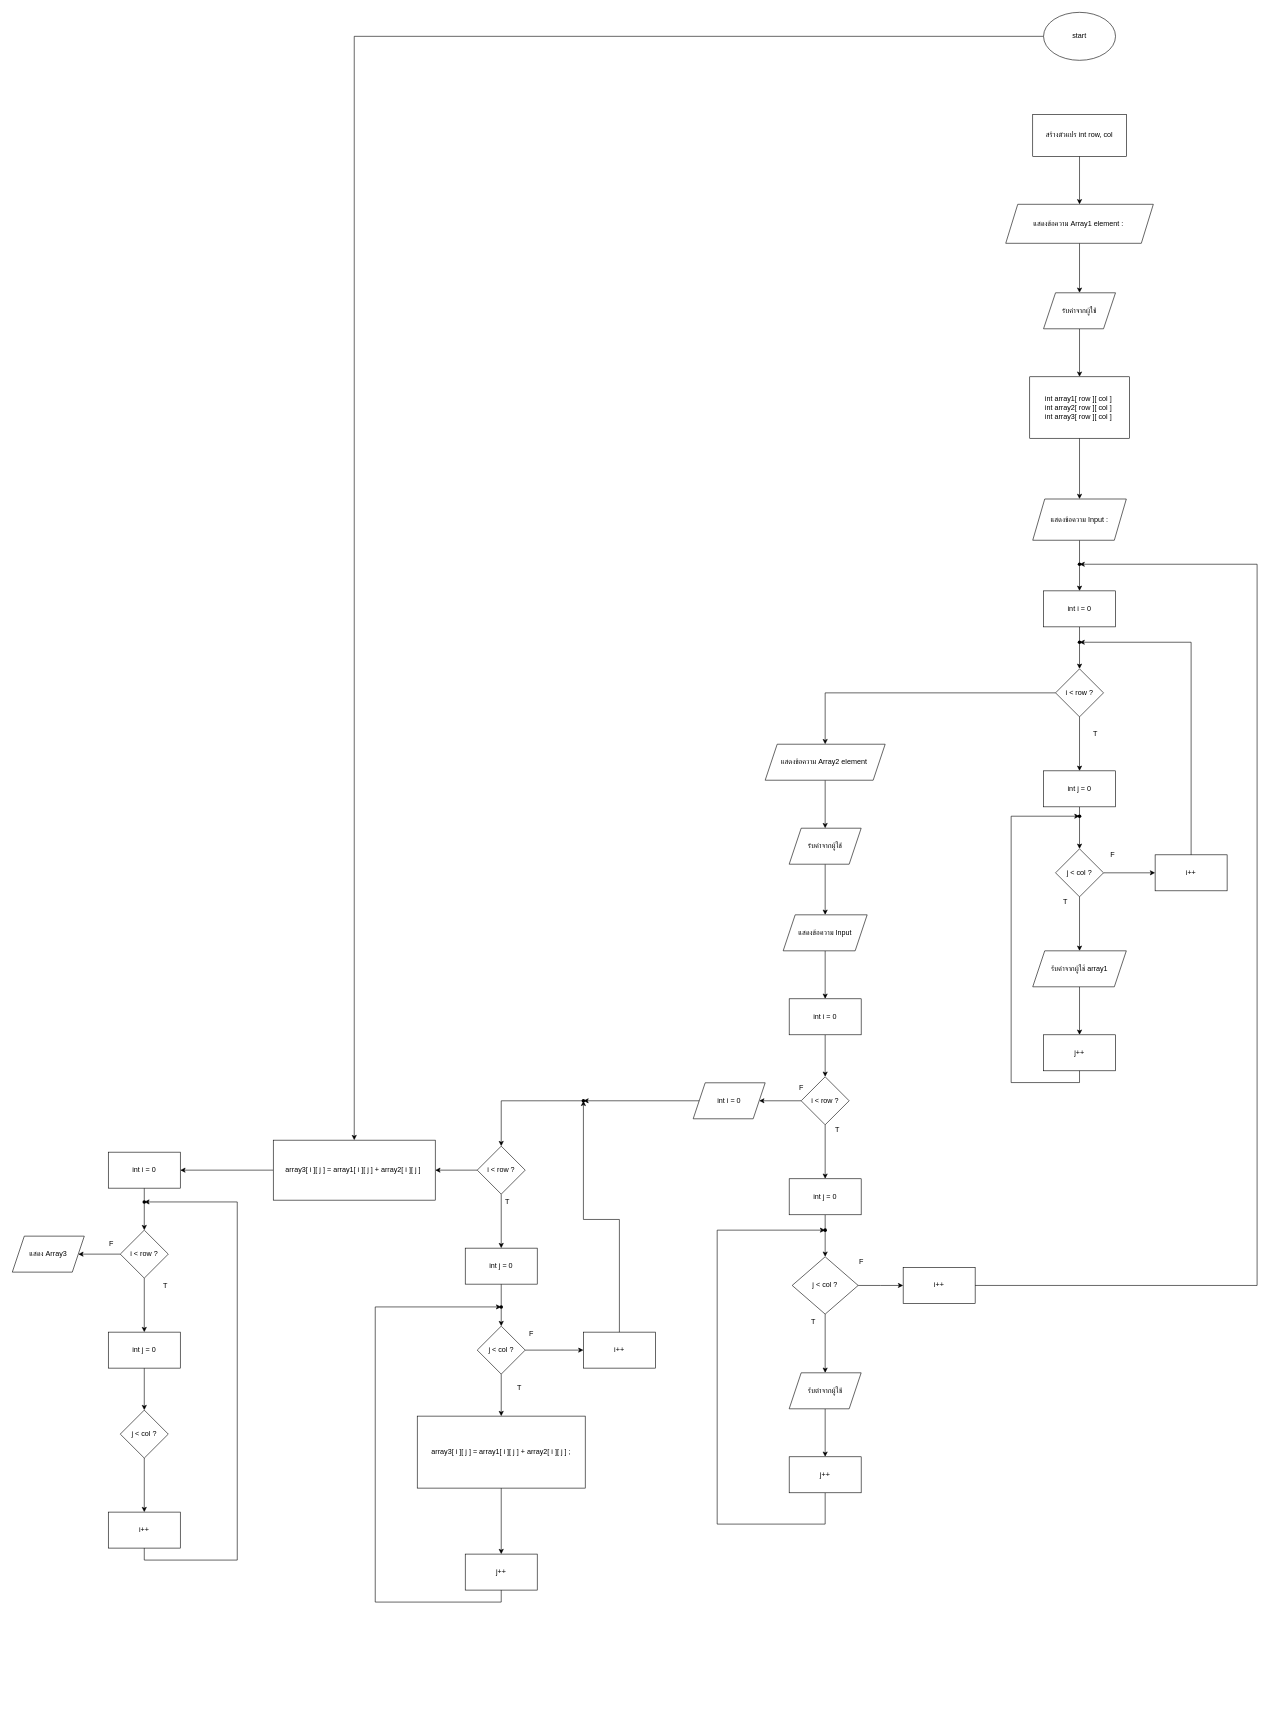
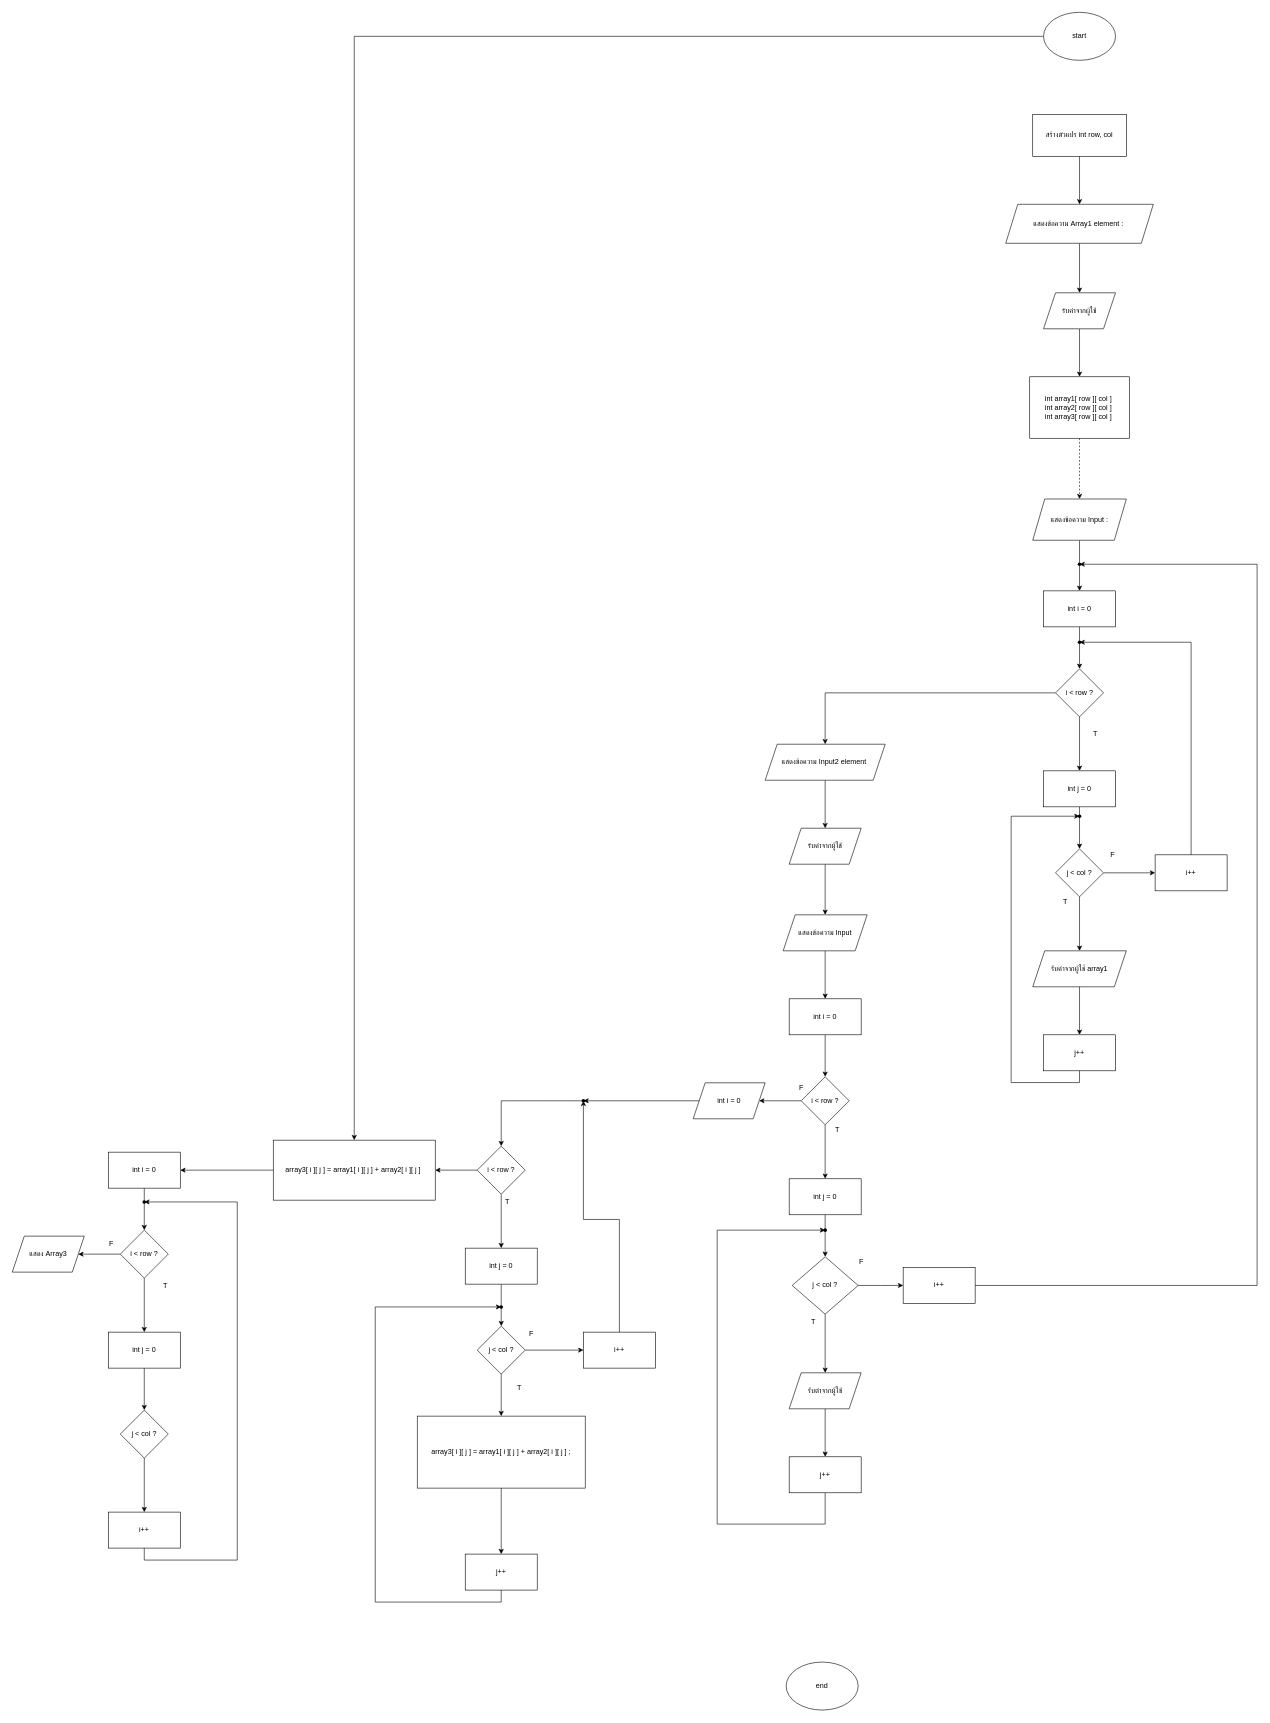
edge "int array1[ row ][ col ] int array2[ row ][ col ] int array3[ row ][ col ]" -> "แสดงข้อความ Input :": style solid -> dashed
node "แสดงข้อความ Array2 element": label "แสดงข้อความ Array2 element" -> "แสดงข้อความ Input2 element"
node "end": added
